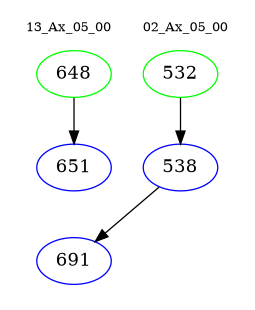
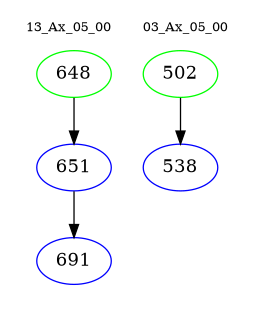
cluster "02_Ax_05_00": label "02_Ax_05_00" -> "03_Ax_05_00"
node "532": label "532" -> "502"
edge "538" -> "691": now "651" -> "691"
